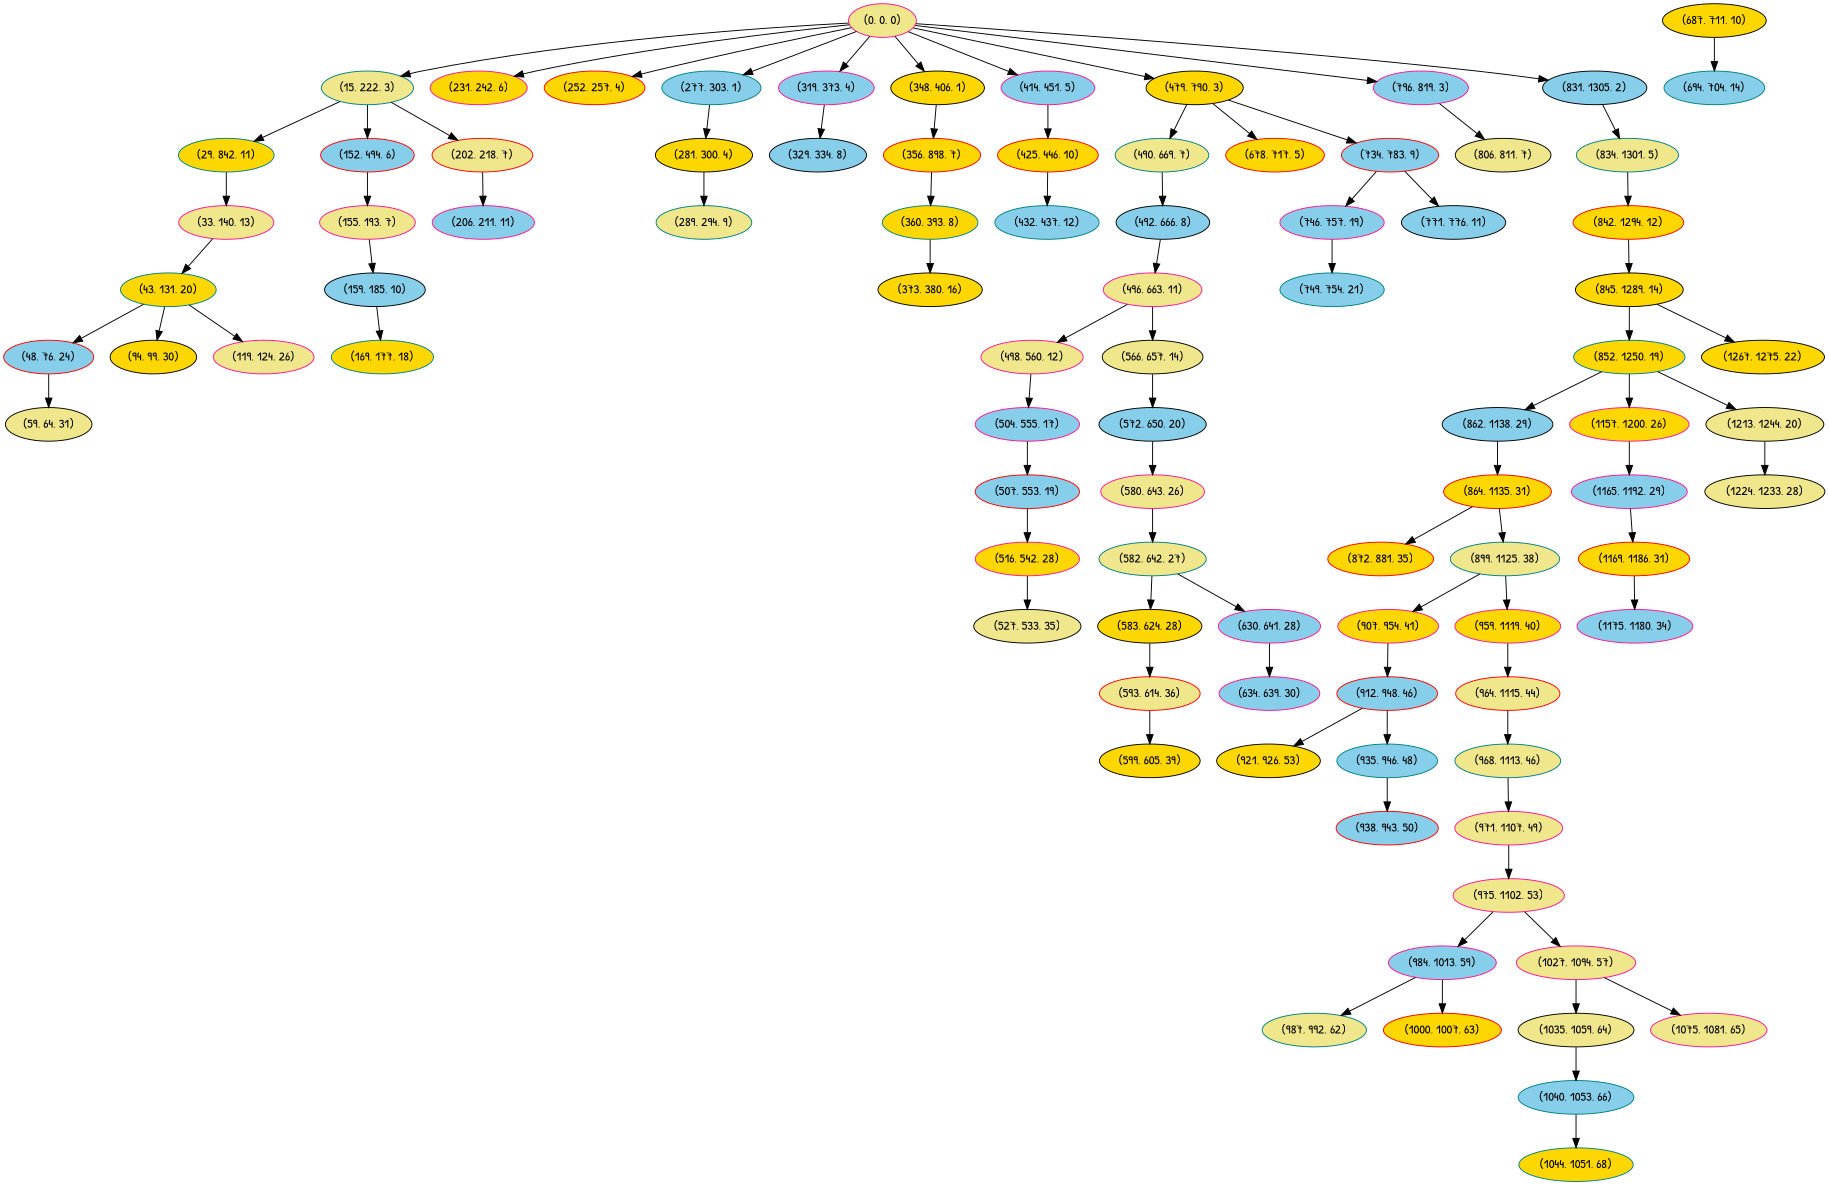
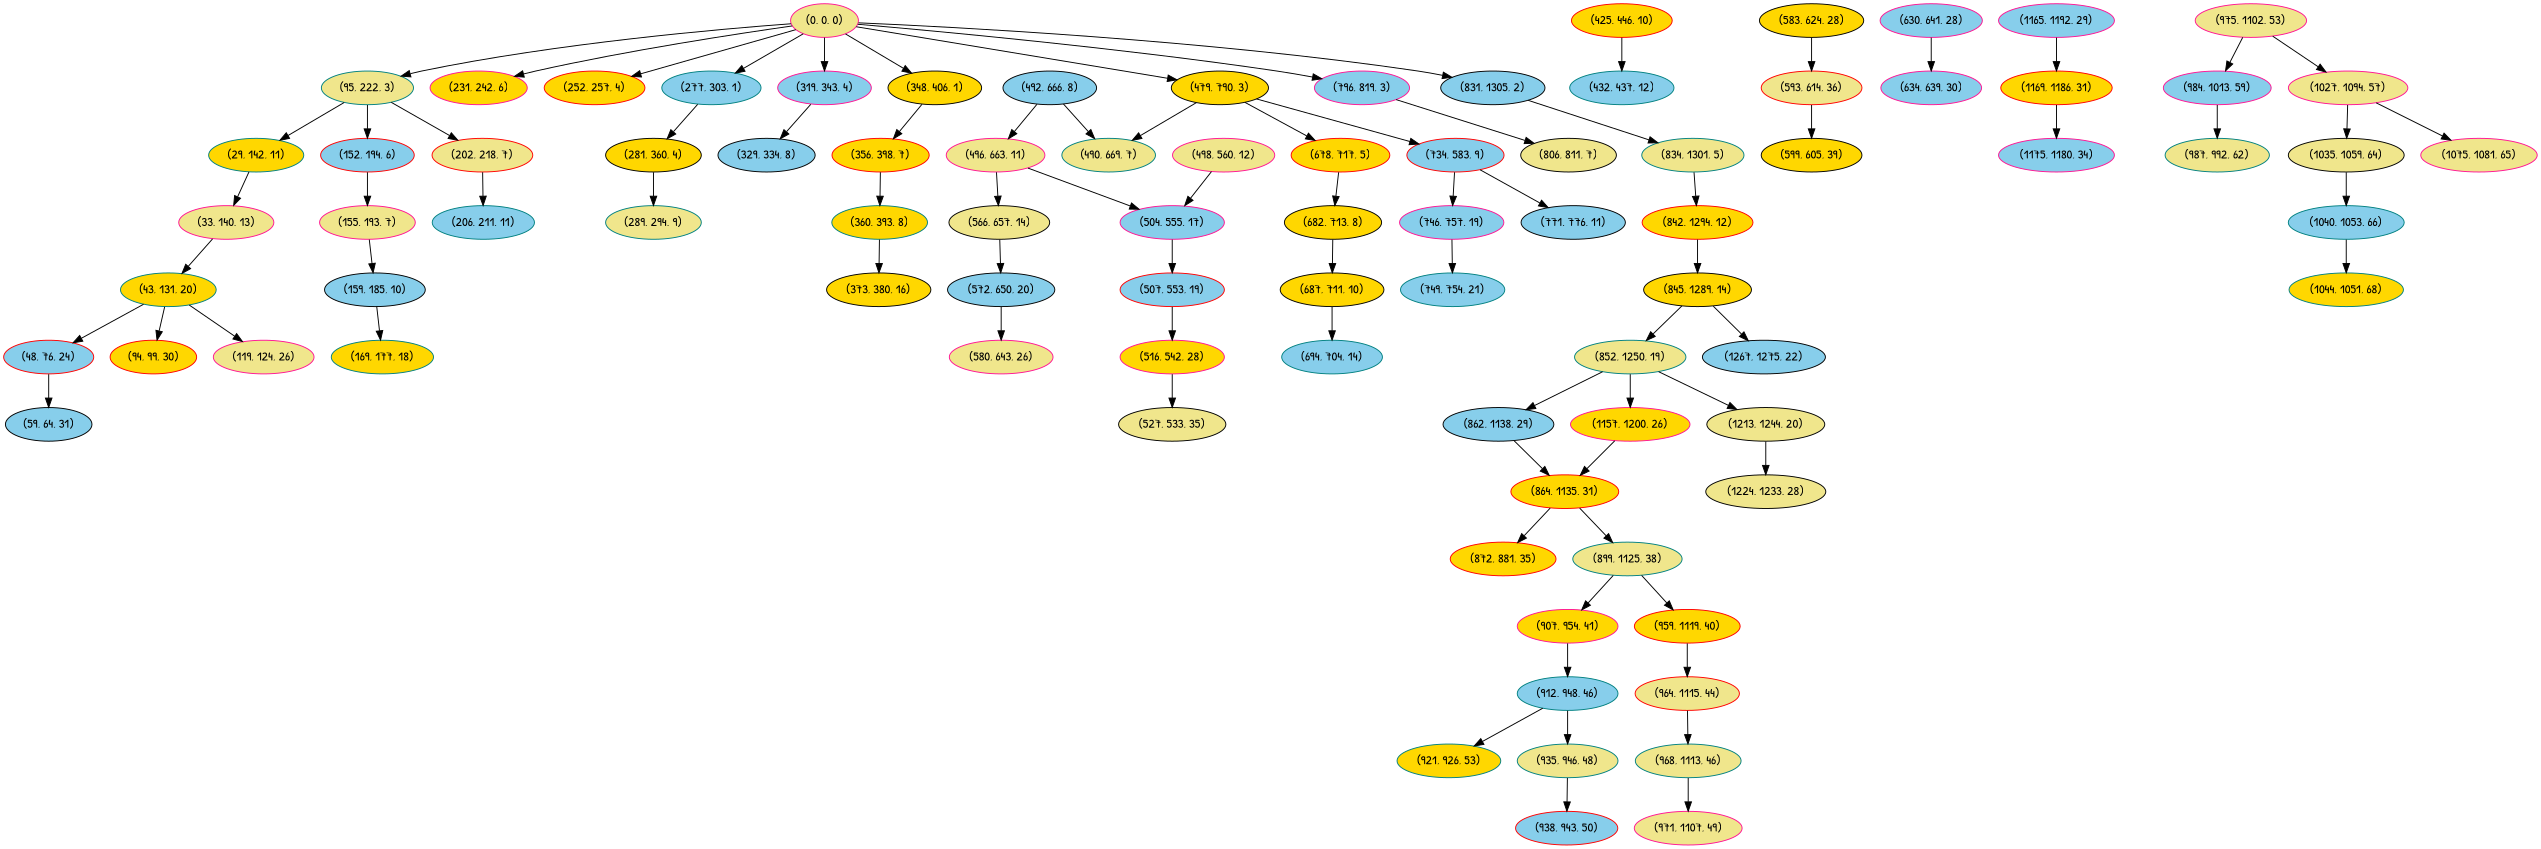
node "(15, 222, 3)": label "(15, 222, 3)" -> "(95, 222, 3)"
node "(319, 373, 4)": label "(319, 373, 4)" -> "(319, 343, 4)"
node "(414, 451, 5)": removed
node "(29, 842, 11)": label "(29, 842, 11)" -> "(29, 142, 11)"
node "(152, 494, 6)": label "(152, 494, 6)" -> "(152, 194, 6)"
node "(281, 300, 4)": label "(281, 300, 4)" -> "(281, 360, 4)"
node "(356, 898, 7)": label "(356, 898, 7)" -> "(356, 398, 7)"
node "(734, 783, 9)": label "(734, 783, 9)" -> "(734, 583, 9)"
edge "(490, 669, 7)" -> "(492, 666, 8)": reversed
node "(206, 211, 11)": color deeppink -> teal
node "(682, 713, 8)": added
edge "(496, 663, 11)" -> "(498, 560, 12)": now "(496, 663, 11)" -> "(504, 555, 17)"
node "(94, 99, 30)": color black -> red
node "(852, 1250, 19)": fillcolor gold -> khaki
node "(1267, 1275, 22)": fillcolor gold -> skyblue
node "(59, 64, 31)": fillcolor khaki -> skyblue
edge "(1157, 1200, 26)" -> "(1165, 1192, 29)": now "(1157, 1200, 26)" -> "(864, 1135, 31)"
node "(582, 642, 27)": removed
node "(959, 1119, 40)": color deeppink -> red
node "(912, 948, 46)": color red -> teal
node "(921, 926, 53)": color black -> teal
node "(935, 946, 48)": fillcolor skyblue -> khaki
edge "(971, 1107, 49)" -> "(975, 1102, 53)": removed
node "(1000, 1007, 63)": removed
